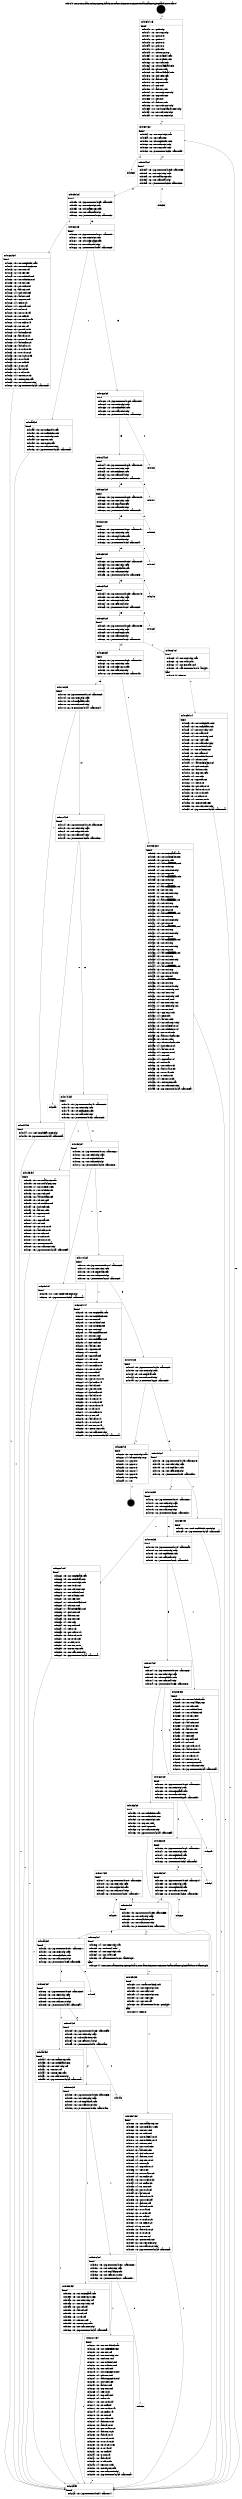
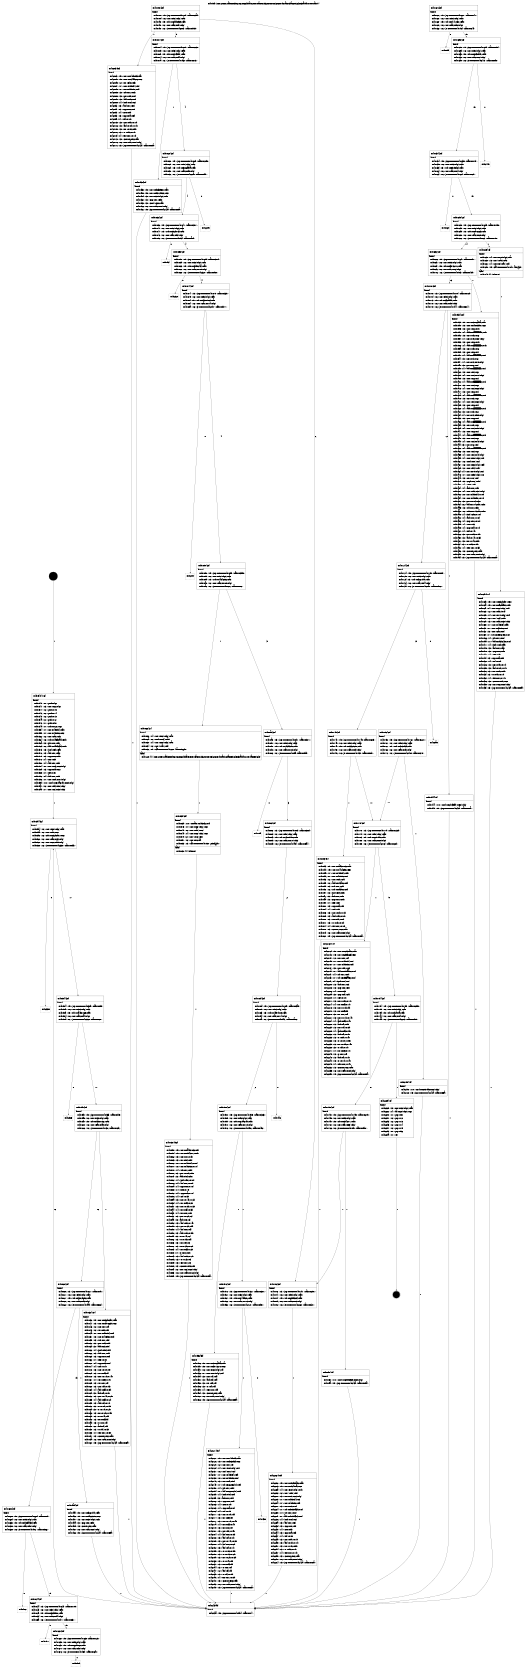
edge "0x401660 [28]" -> "0x40167c [28]": removed, label "15"
edge "0x401740 [28]" -> "0x40175c [28]": now "0x401740 [28]" -> "0x401778 [28]"
edge "0x4017cc [28]" -> "0x4017e8 [28]": reversed
edge "0x401858 [28]" -> "0x401890 [28]": now "0x401858 [28]" -> "0x401874 [28]"
node "0x401ae4 [30]": removed
